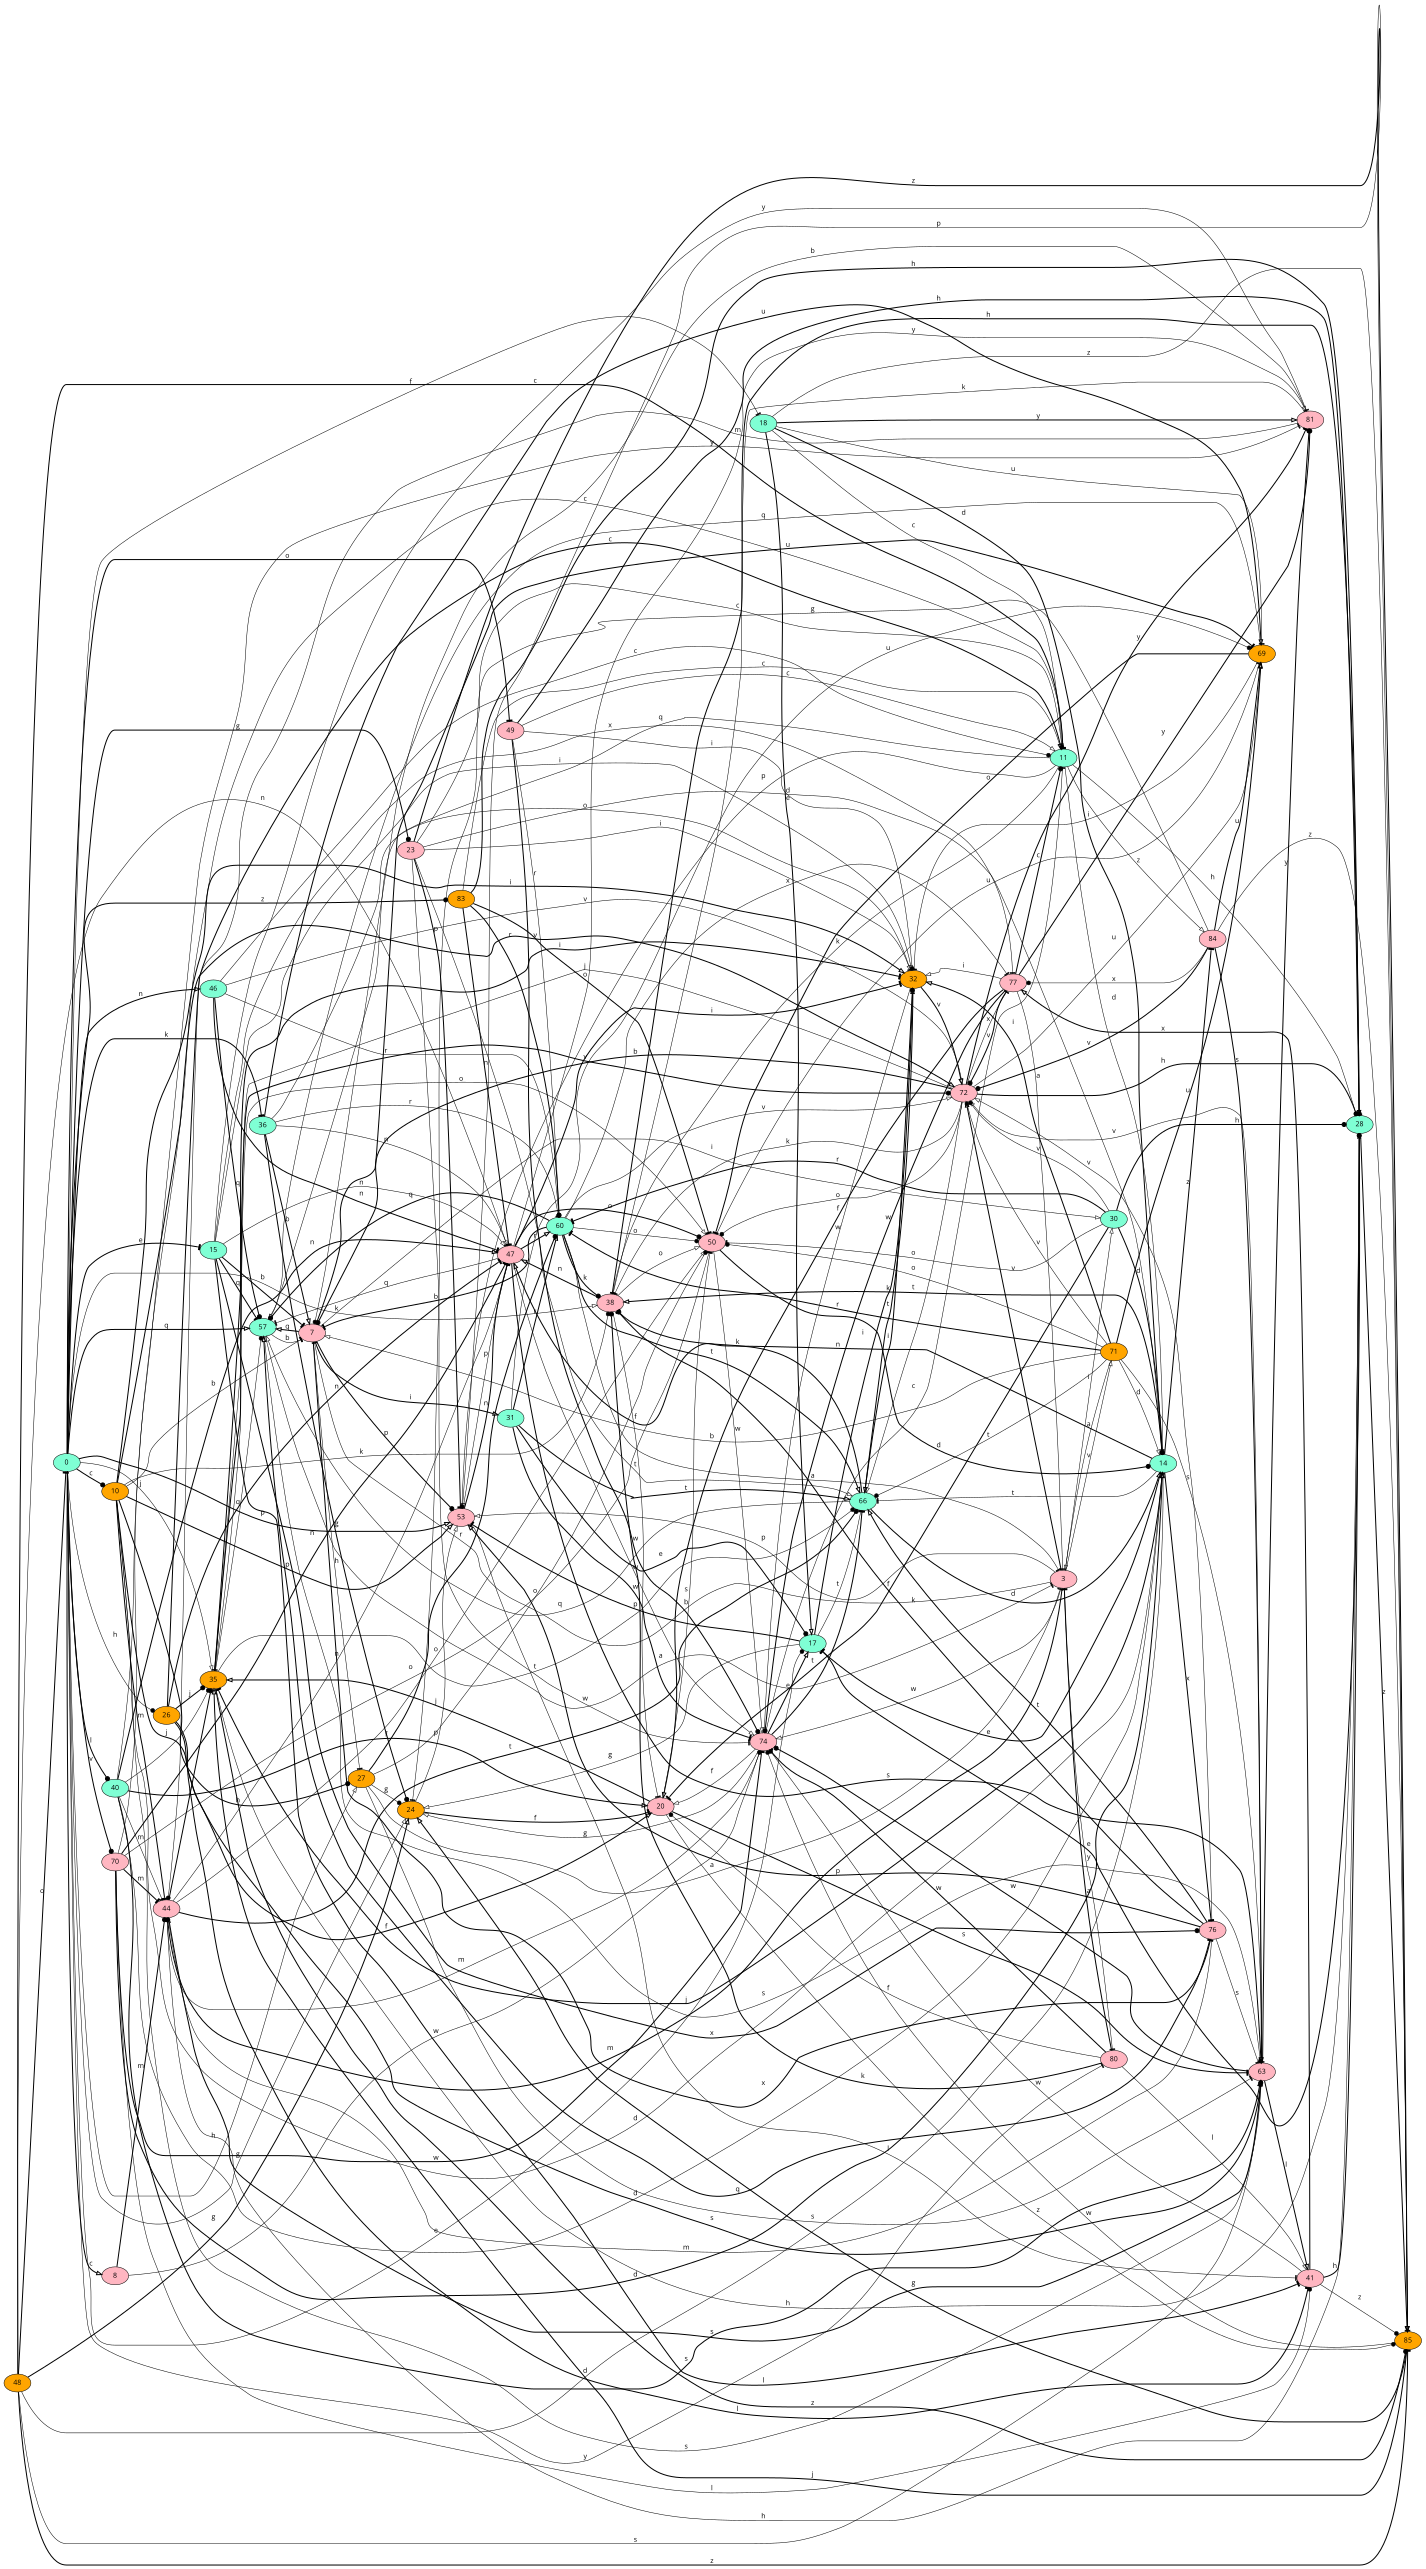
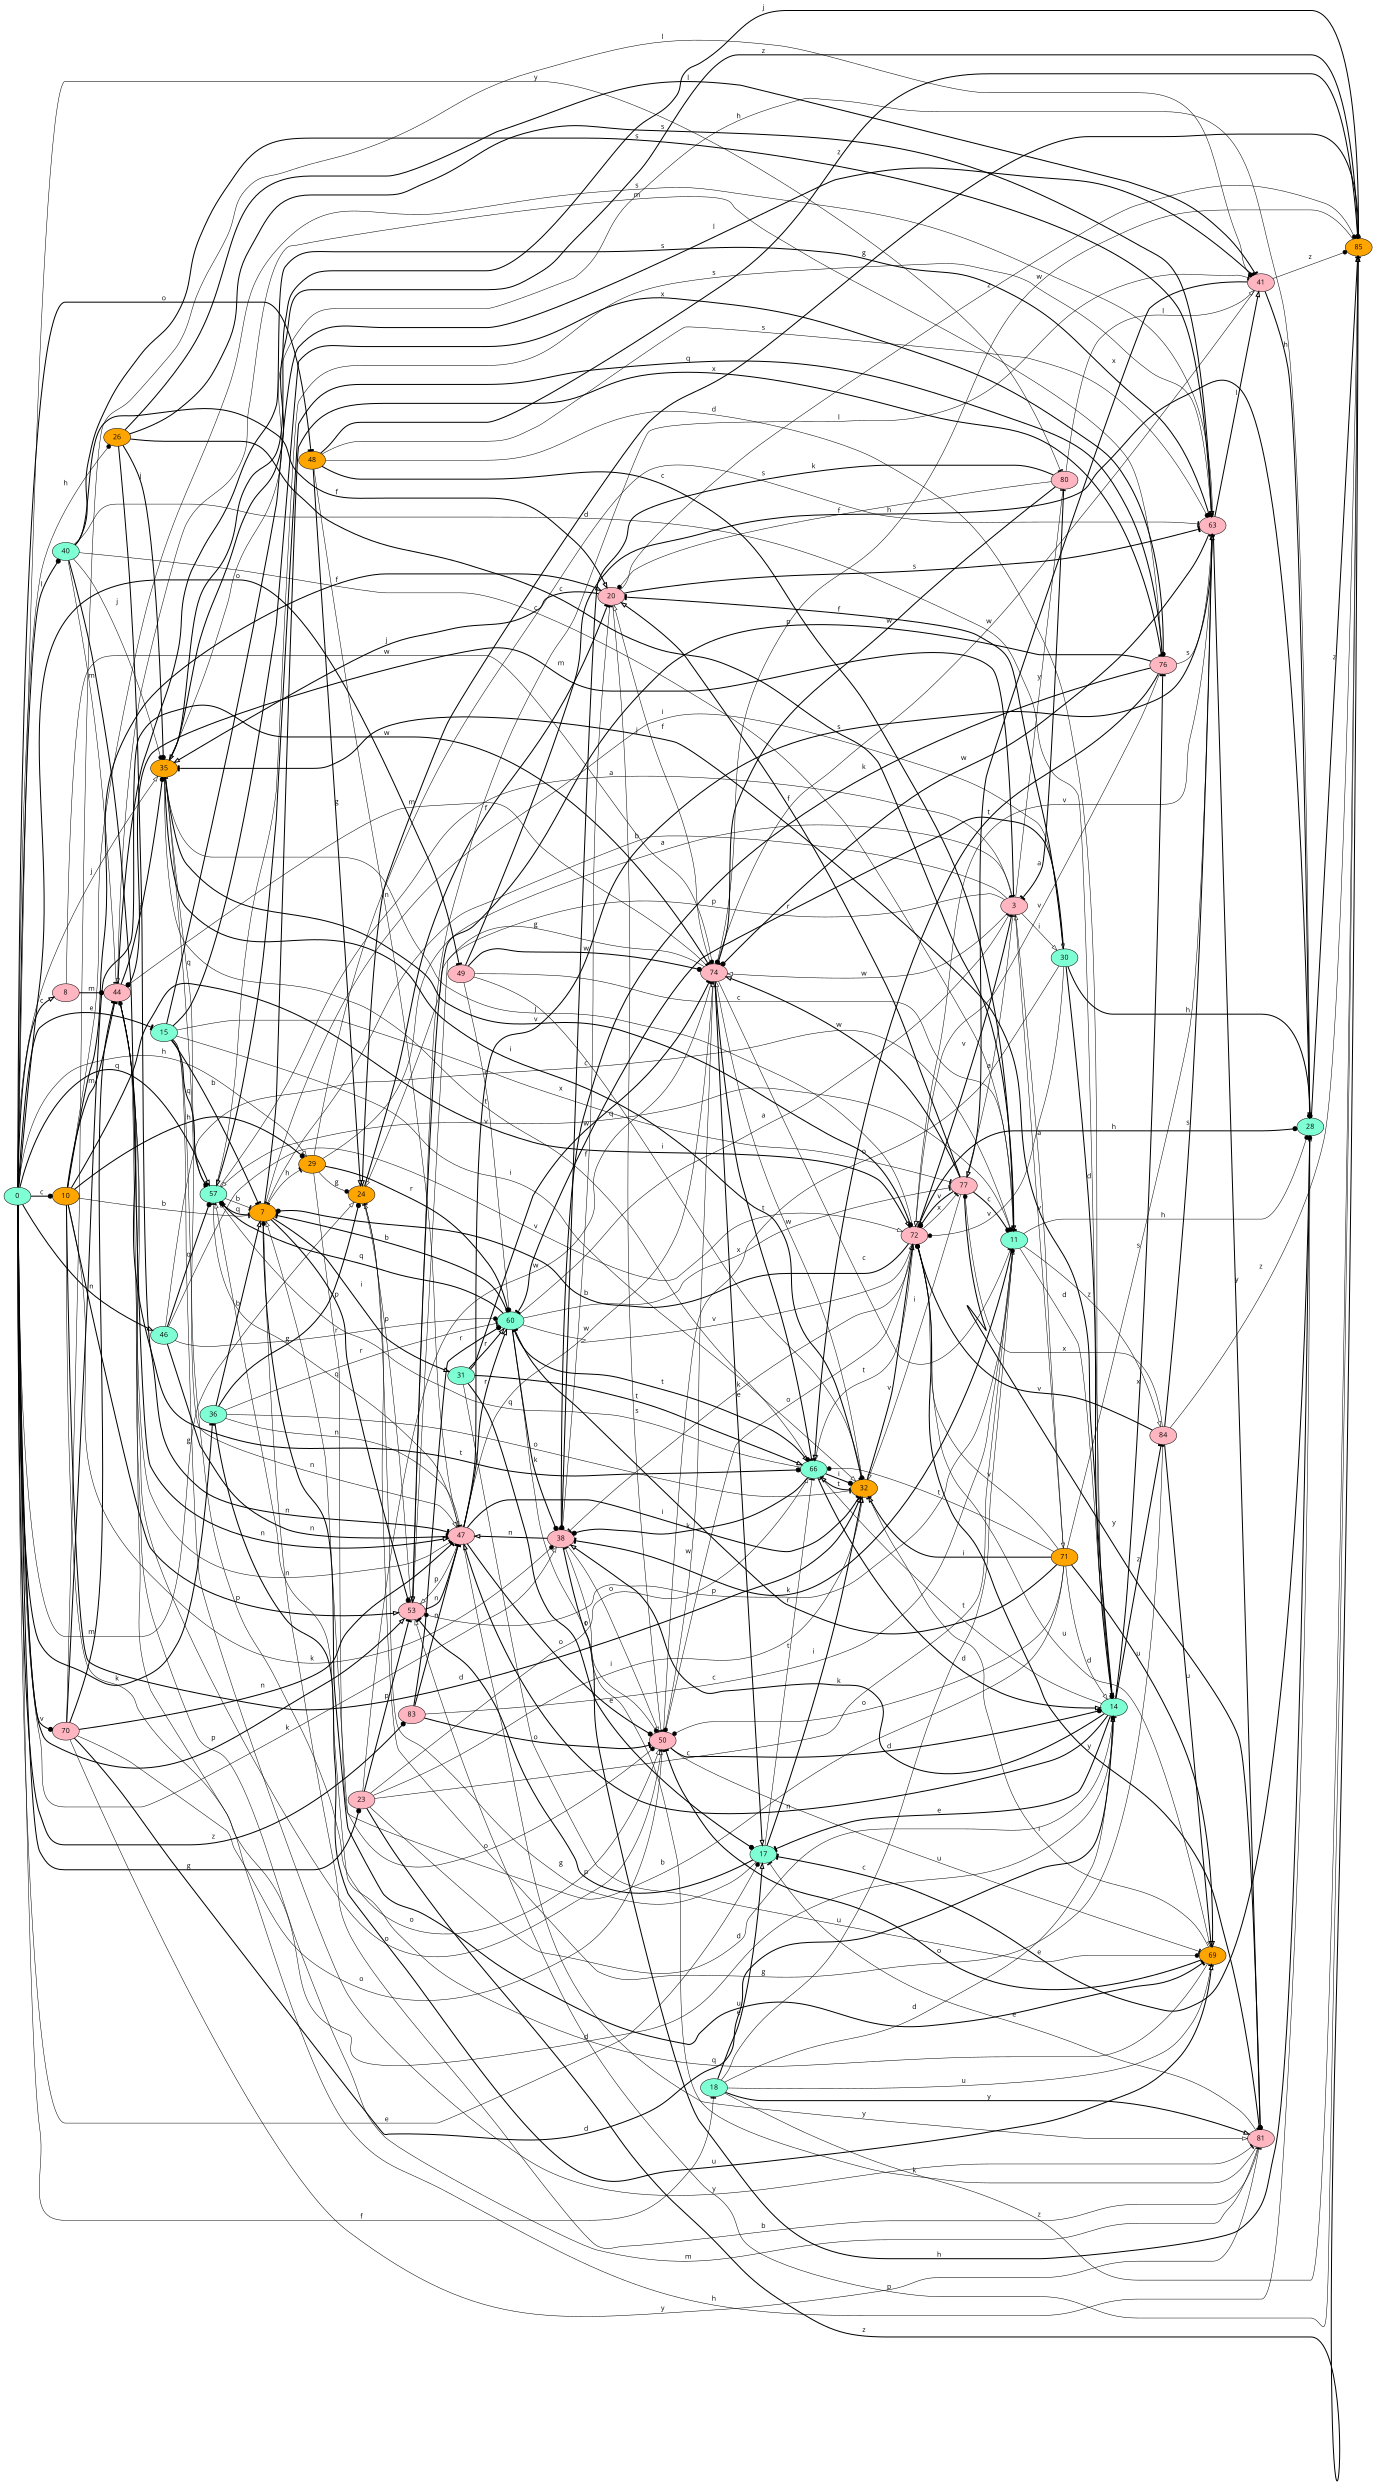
edge "83" -> "28": removed, label "h"
edge "18" -> "14": style bold -> solid
edge "10" -> "32": label "i" -> "d"
node "83": fillcolor orange -> lightpink
edge "11" -> "38": style solid -> bold
edge "77" -> "74": arrowhead dot -> onormal
node "7": fillcolor lightpink -> orange
node "27": label "27" -> "29"
edge "48" -> "0": reversed
edge "81" -> "17": added, label "e"
